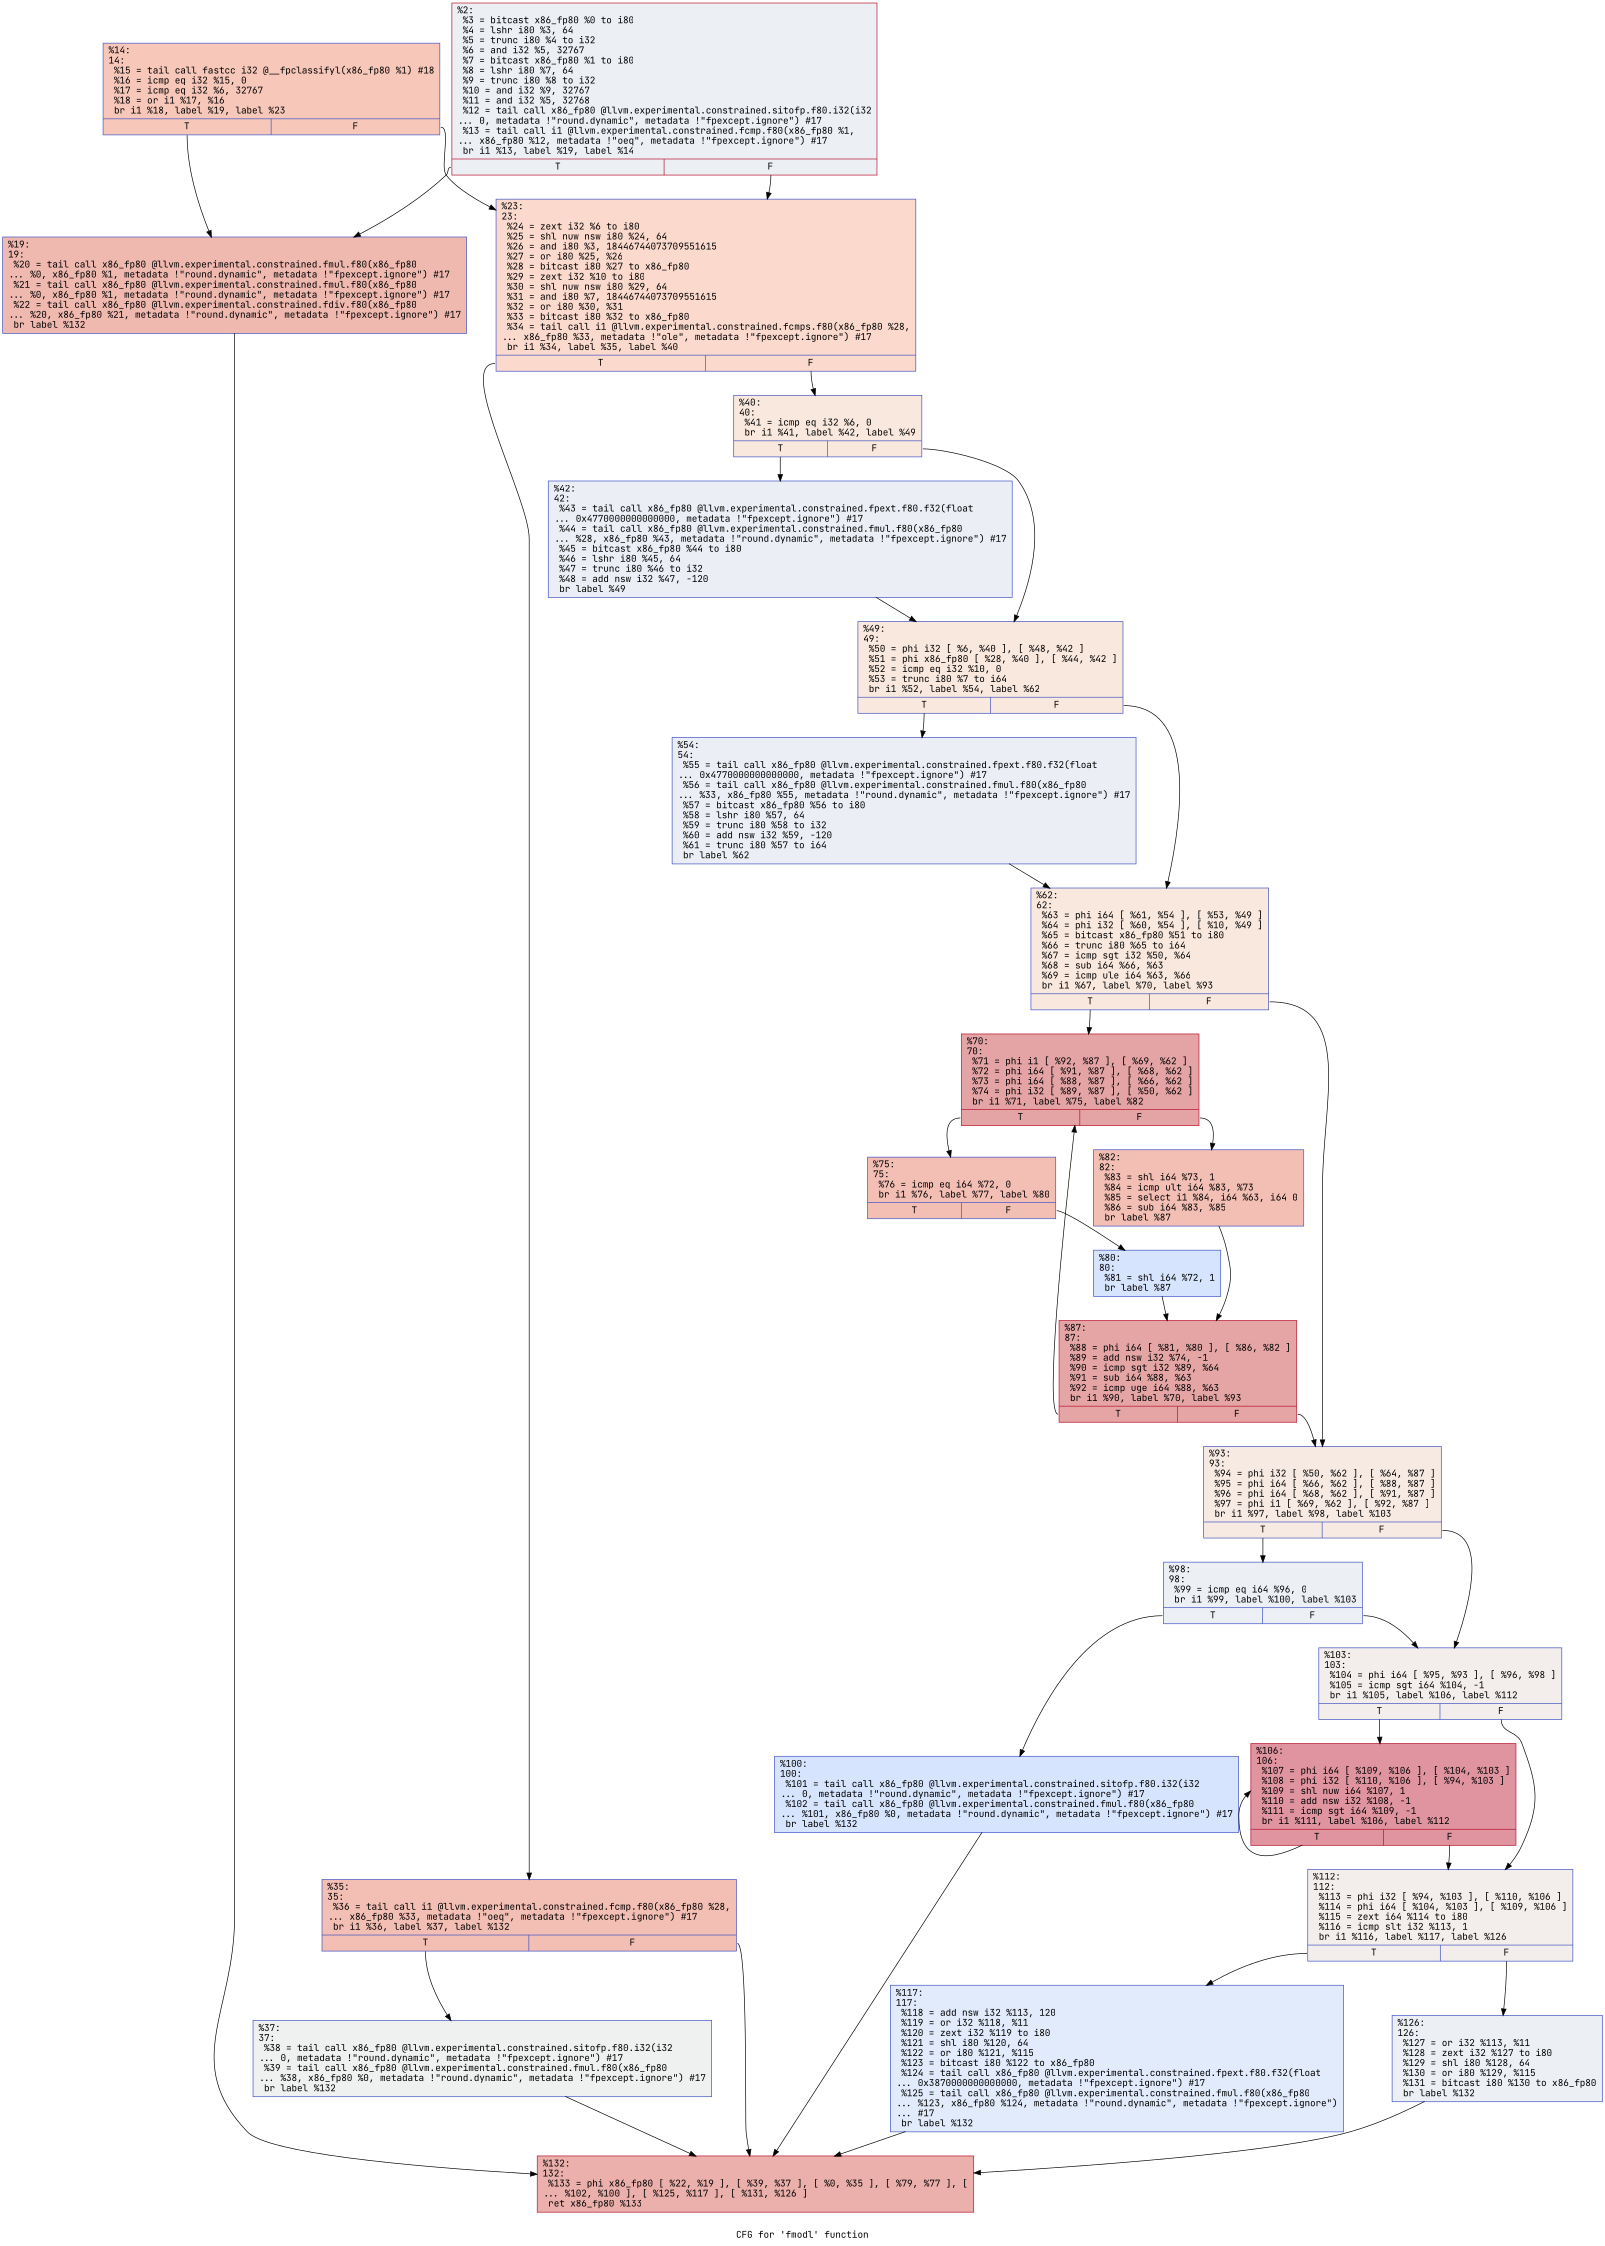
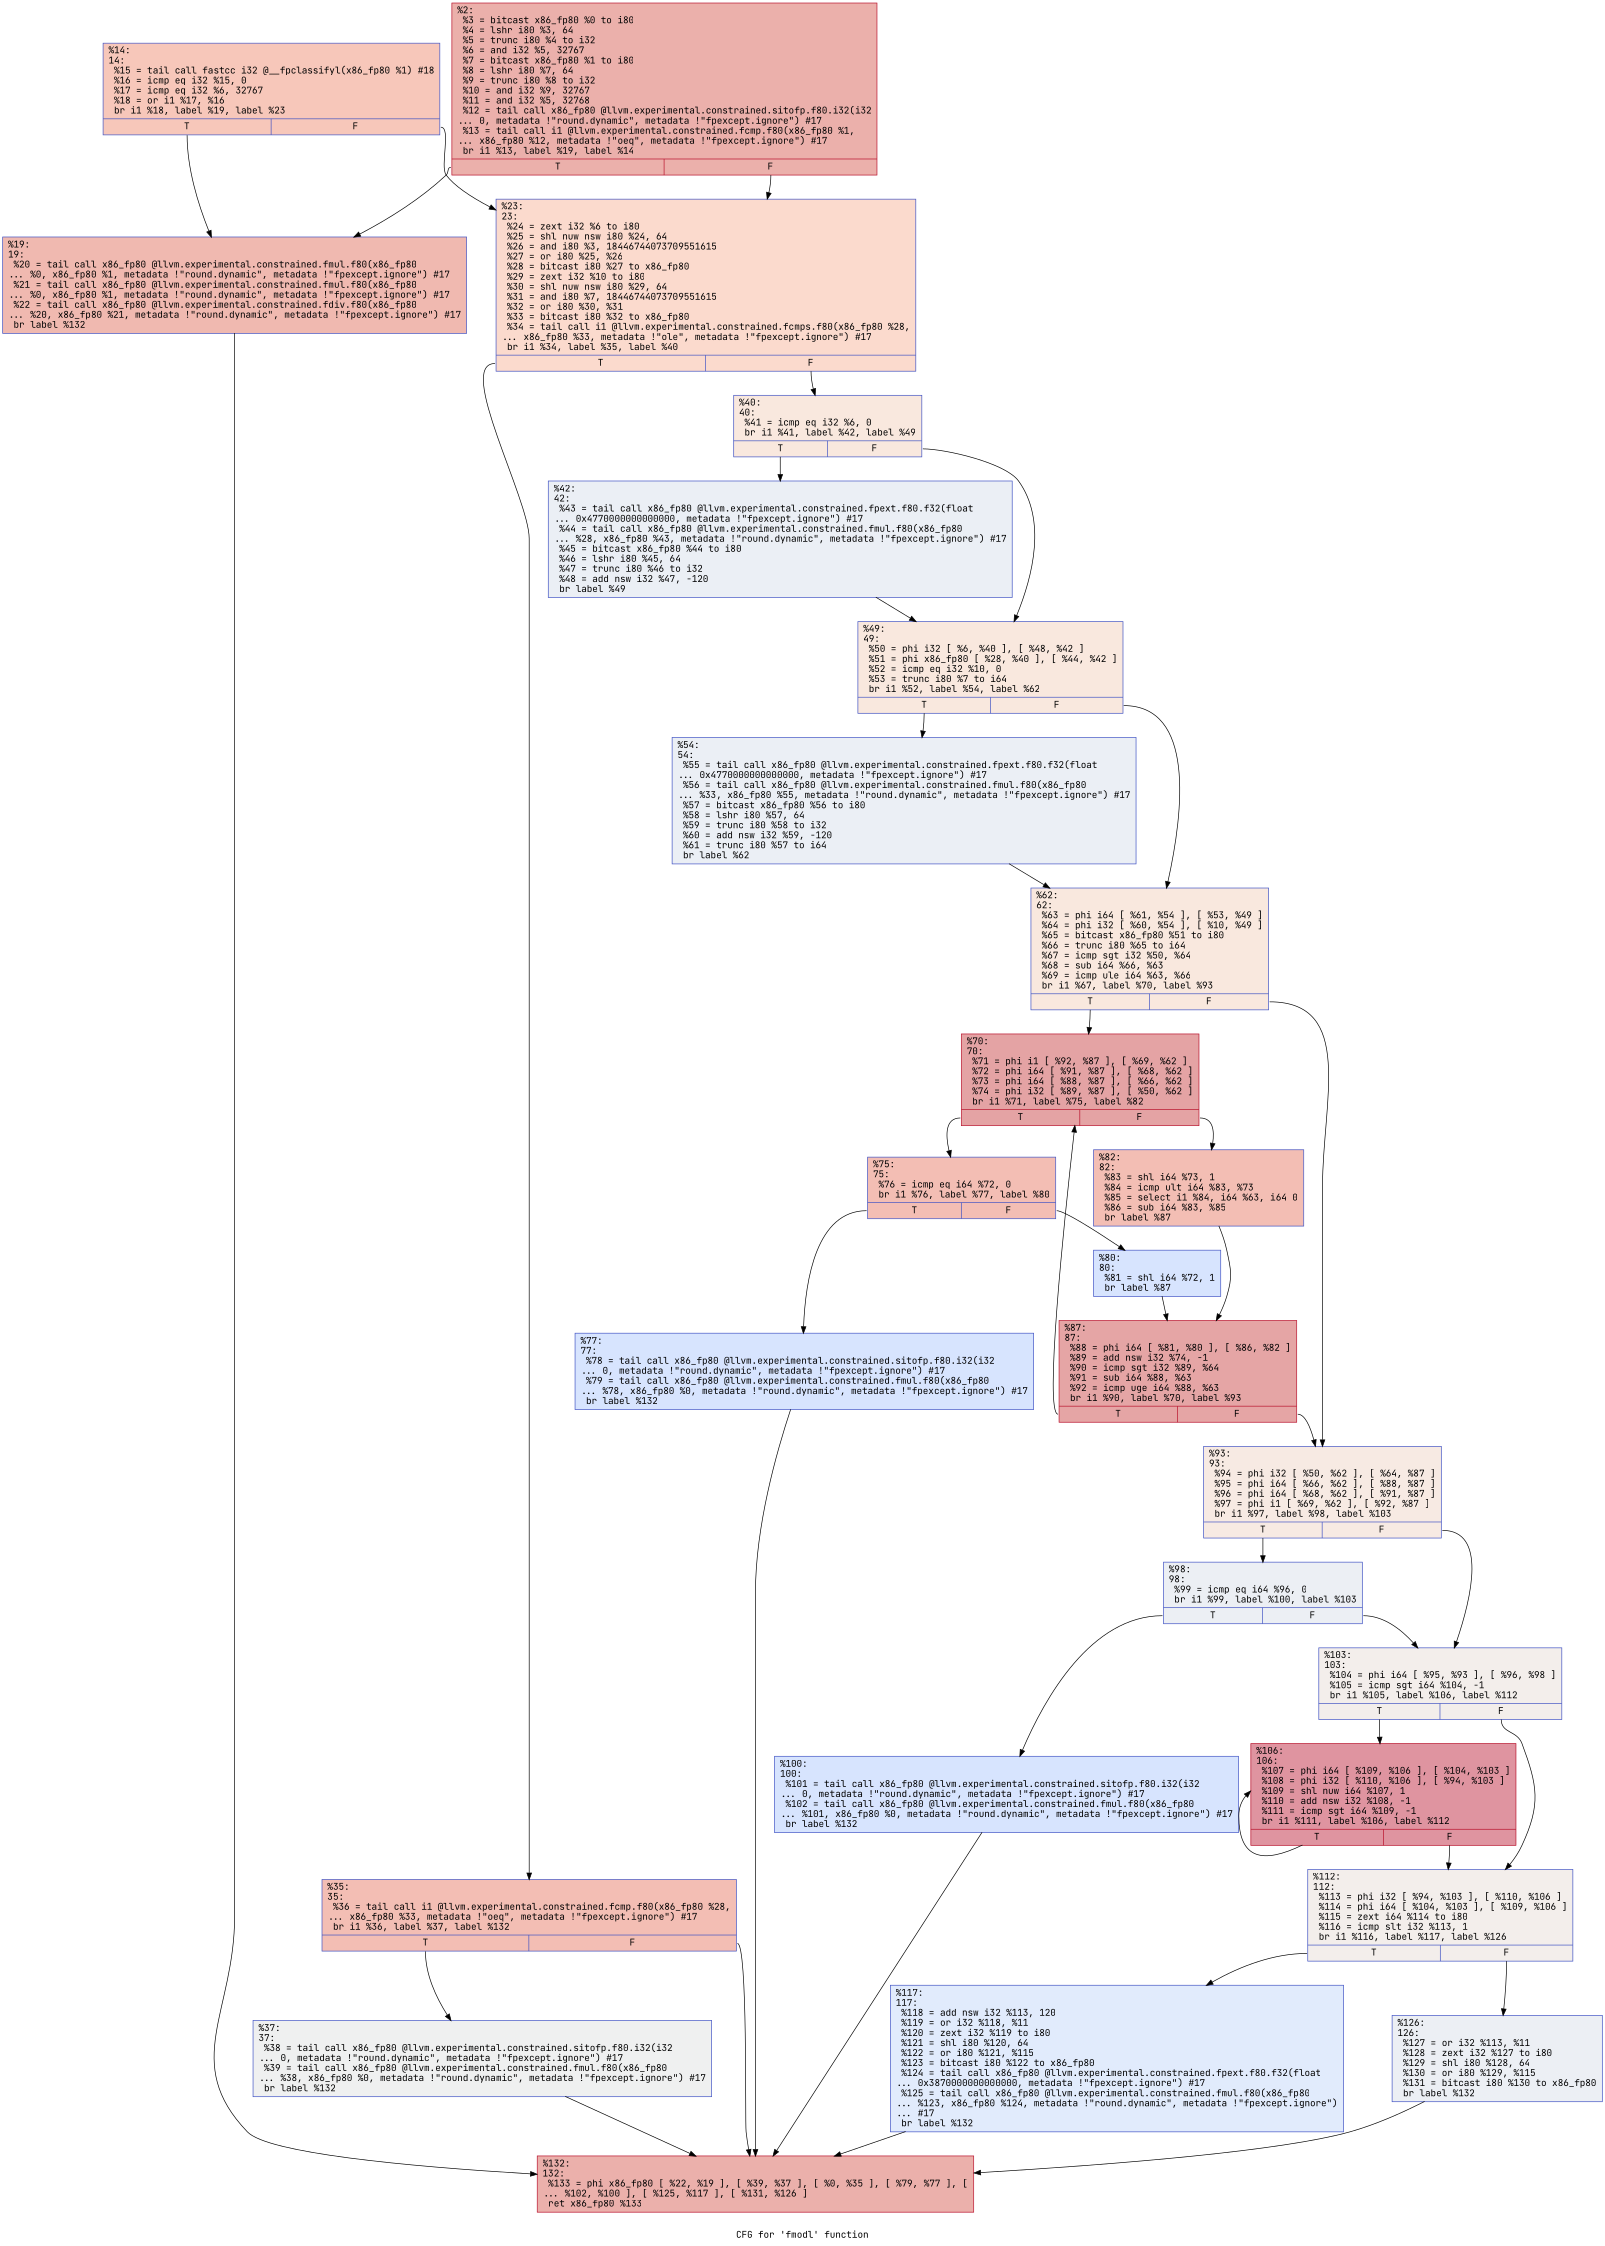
node "%2:": fillcolor #d4dbe670 -> #d24b4070
node "%77:": added
